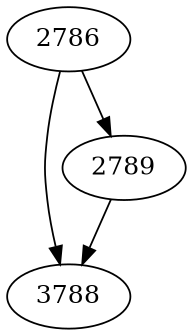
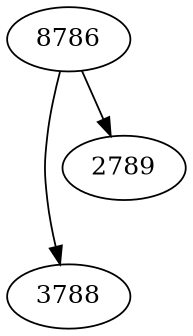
node "2786": label "2786" -> "8786"
edge "2789" -> "3788": removed
